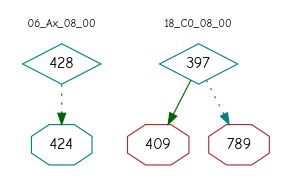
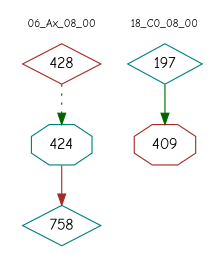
node "428": color teal -> brown
node "397": label "397" -> "197"
node "789": removed
node "758": added
